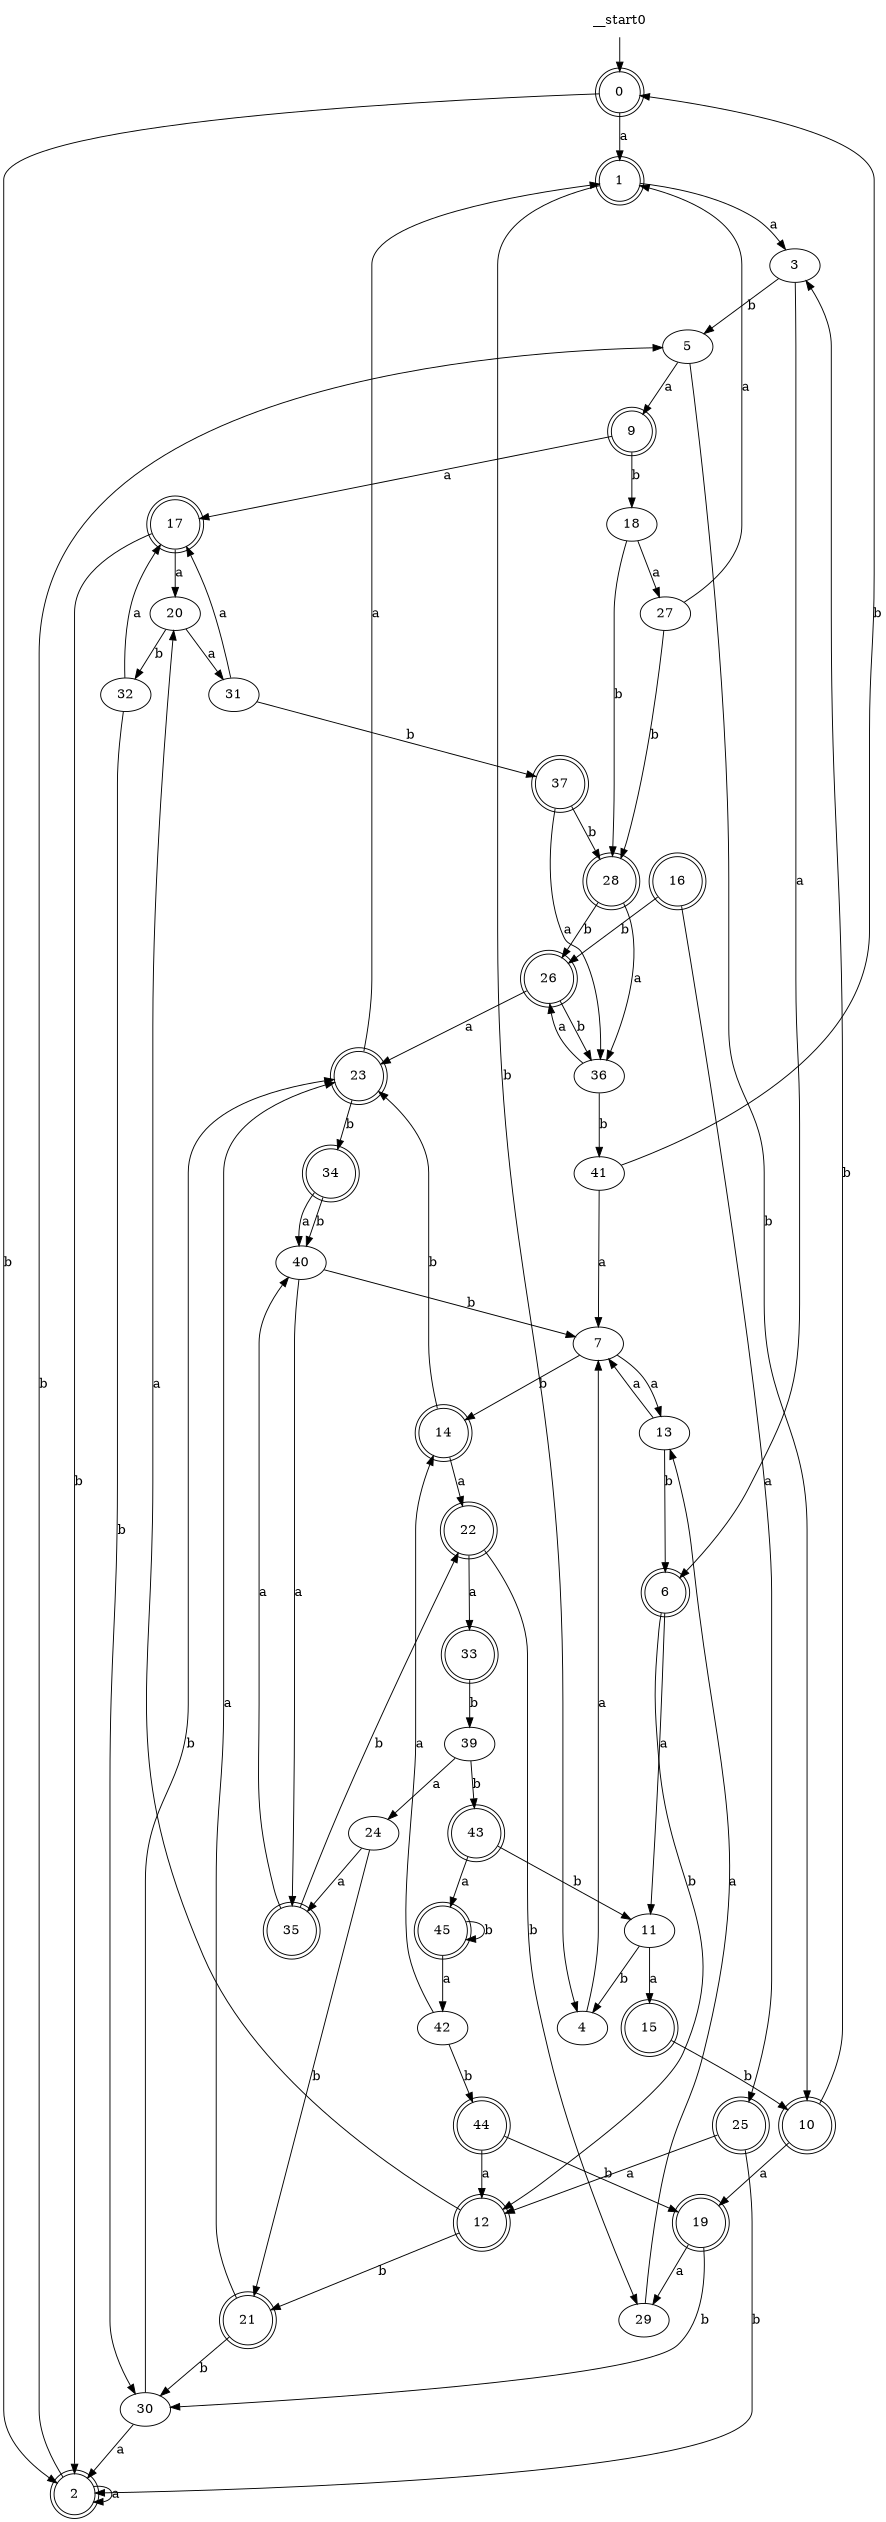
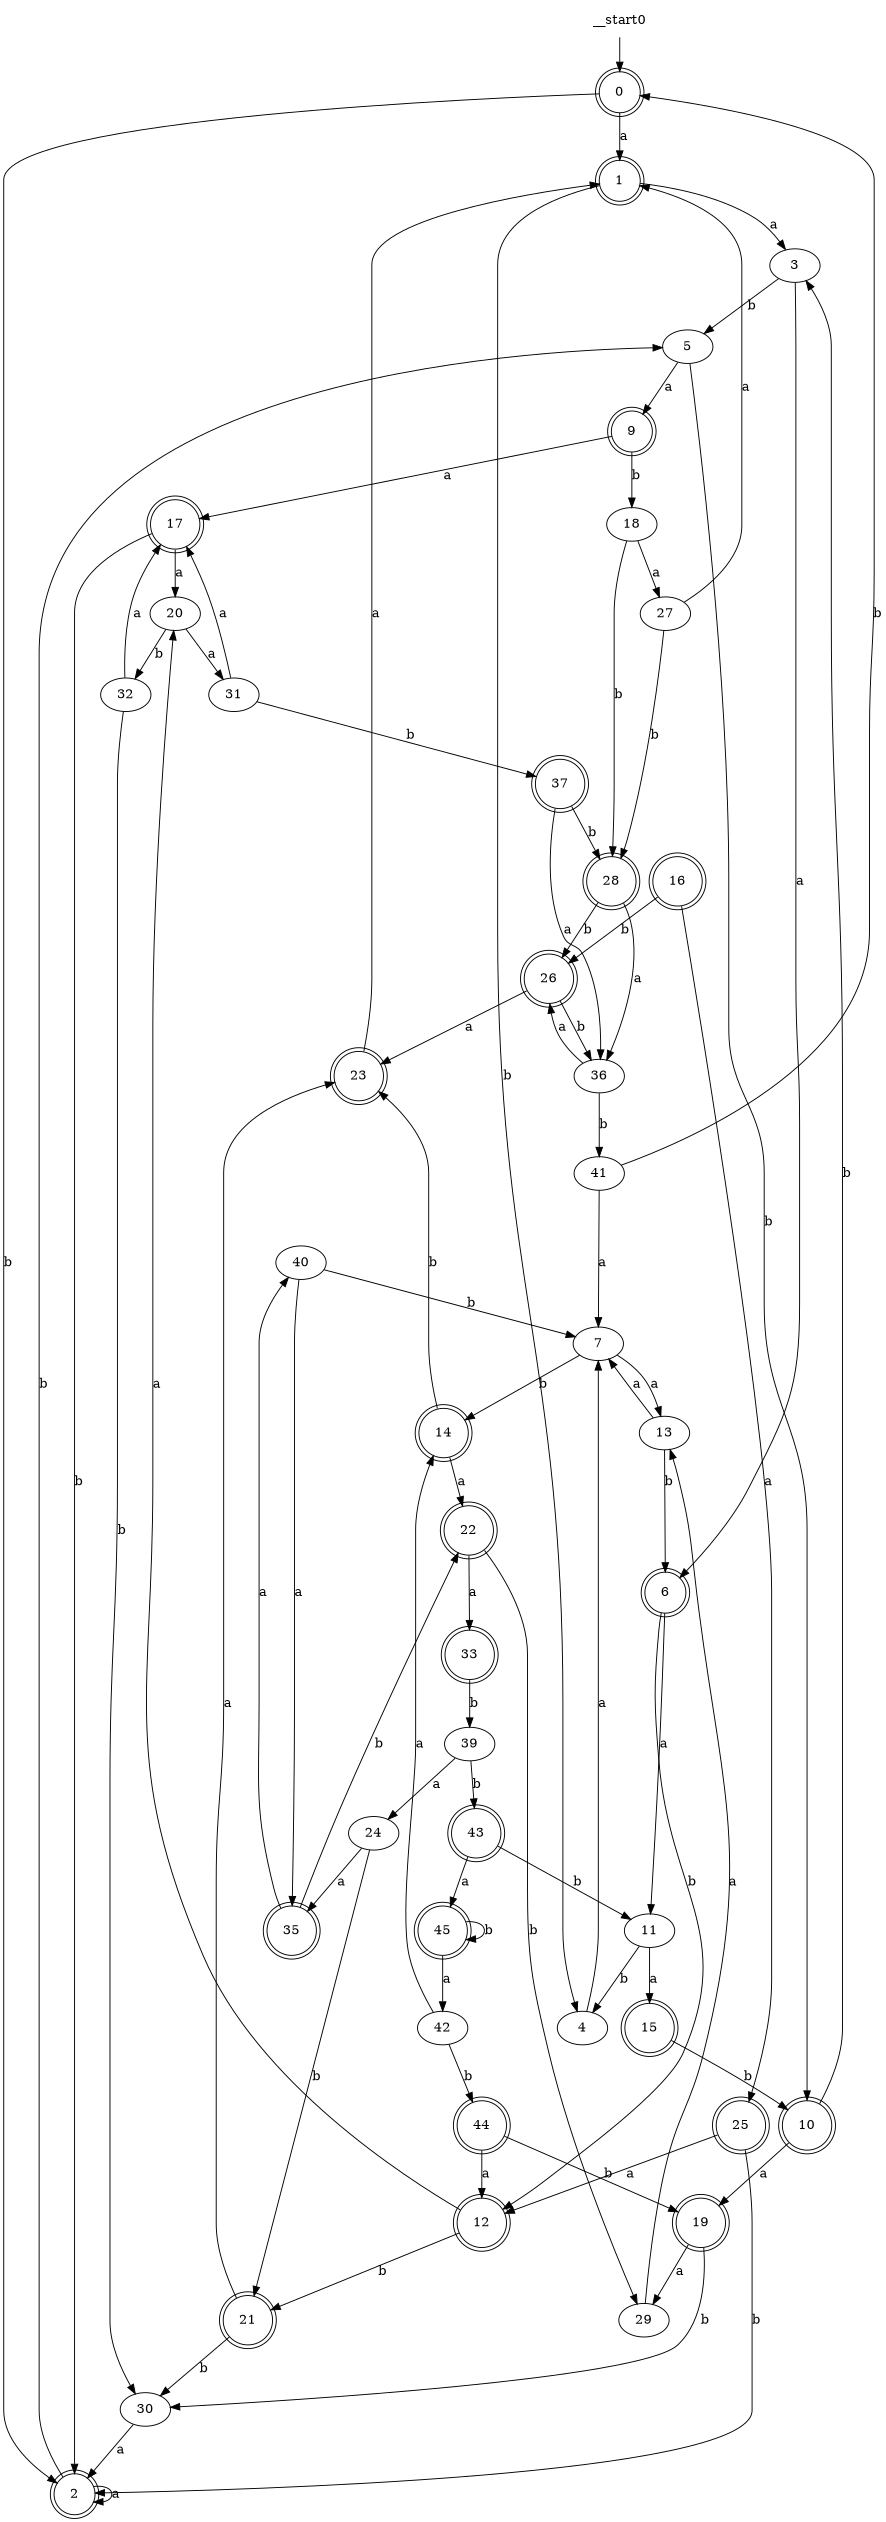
node "34": removed
edge "30" -> "23": removed, label "b"
